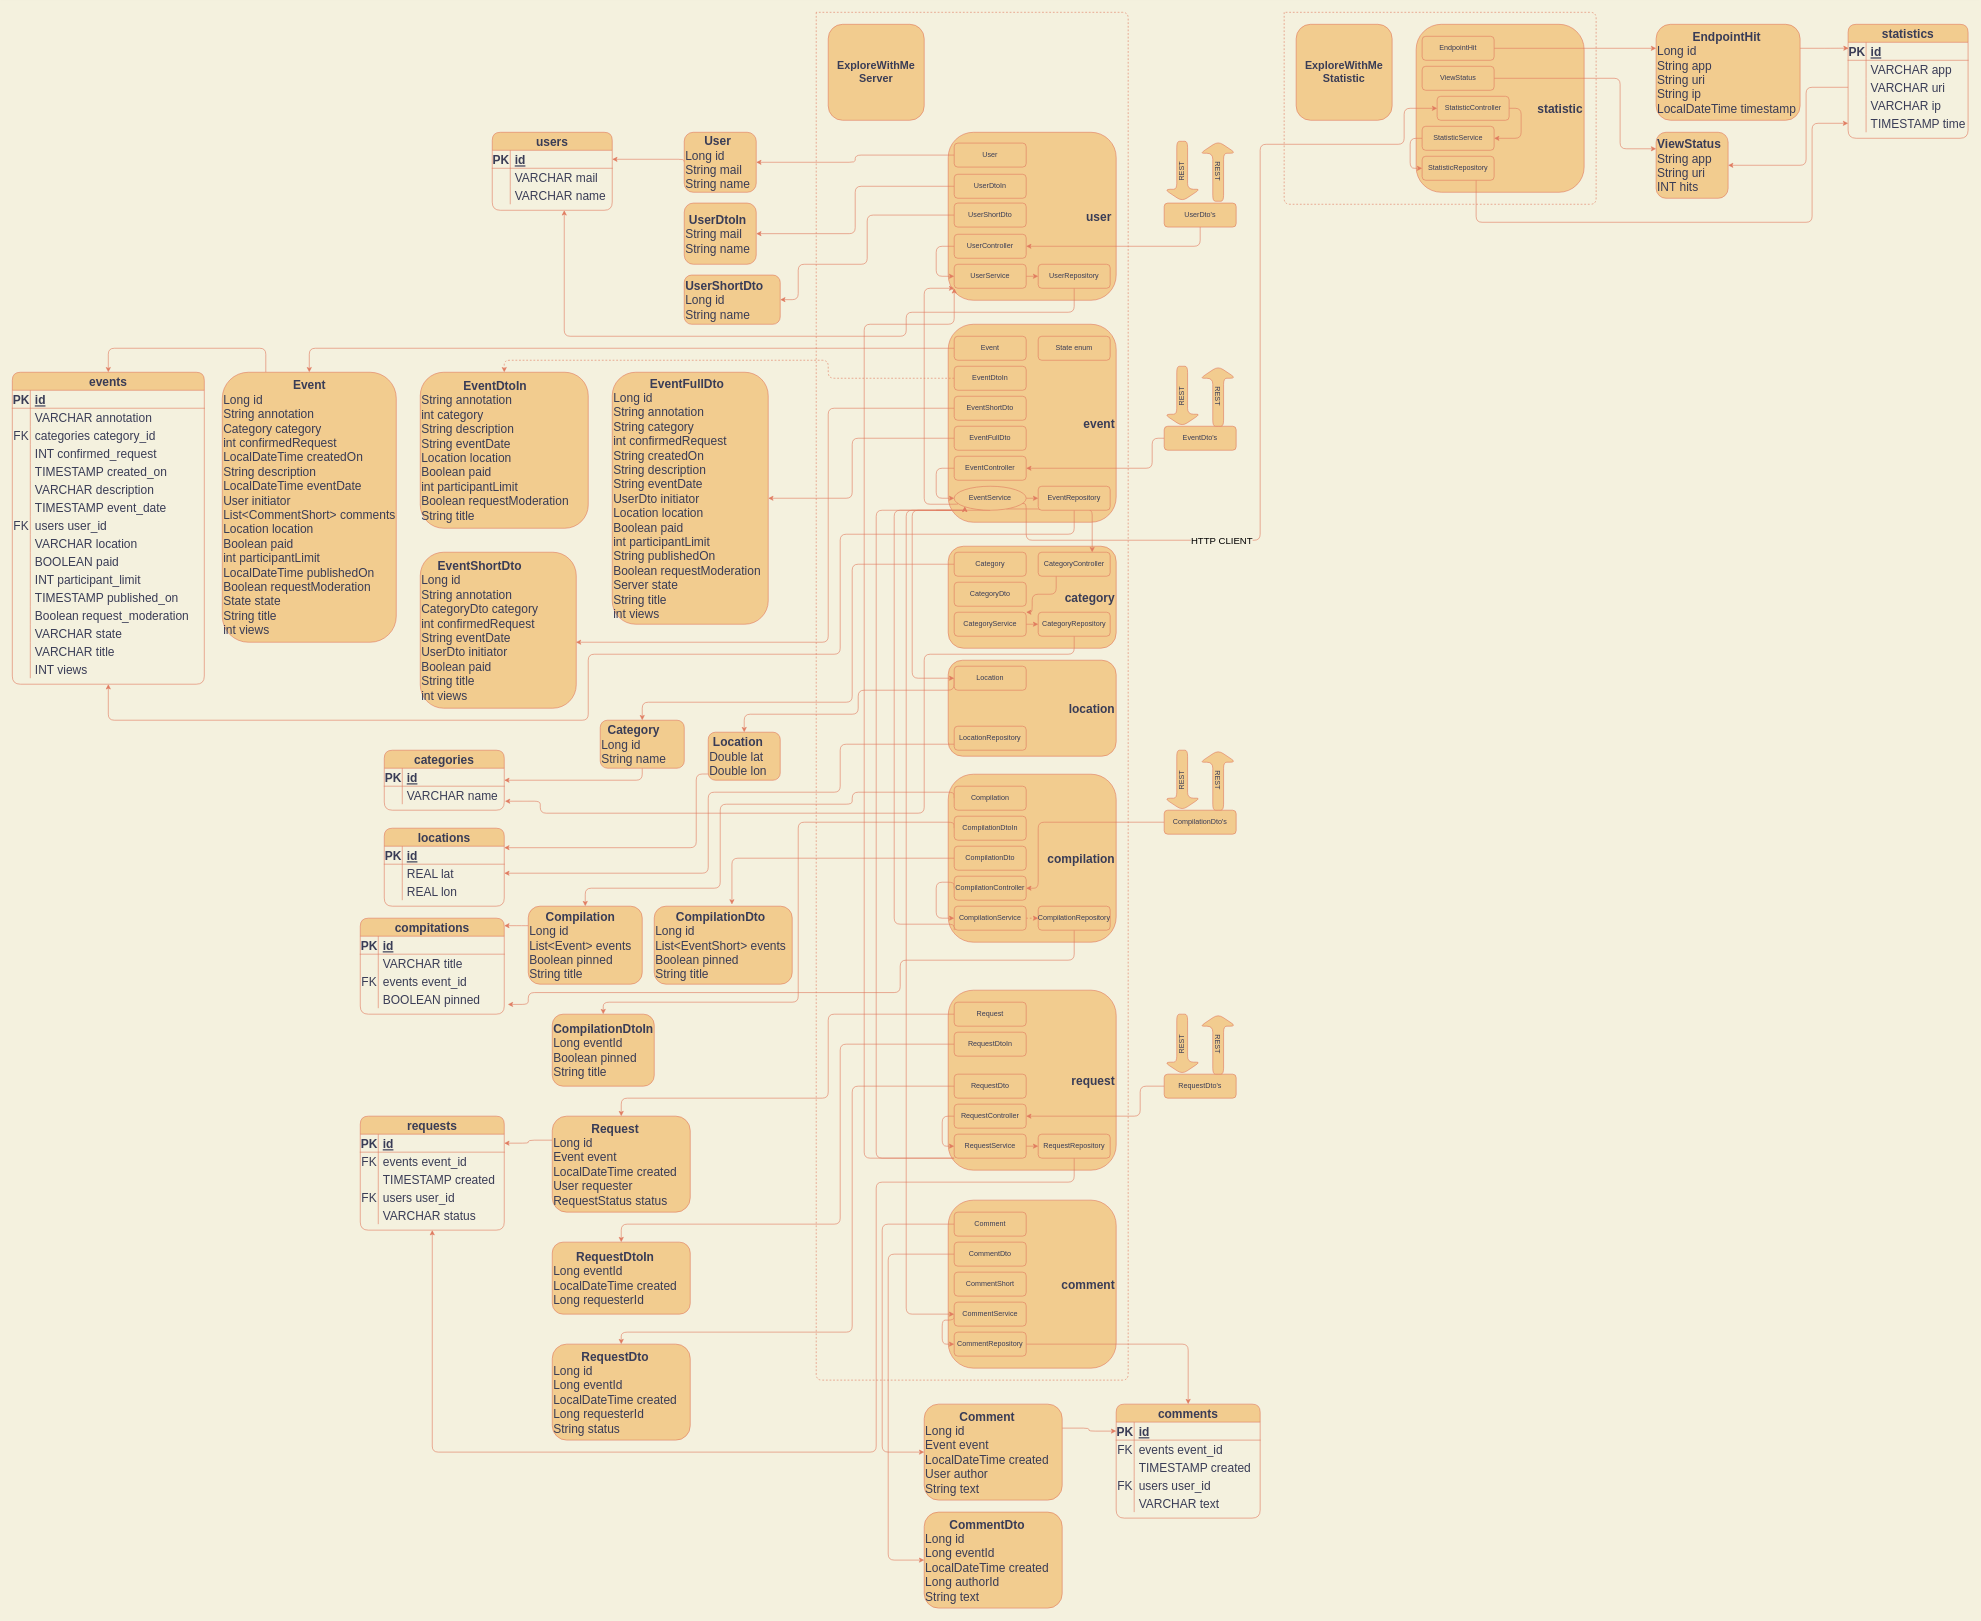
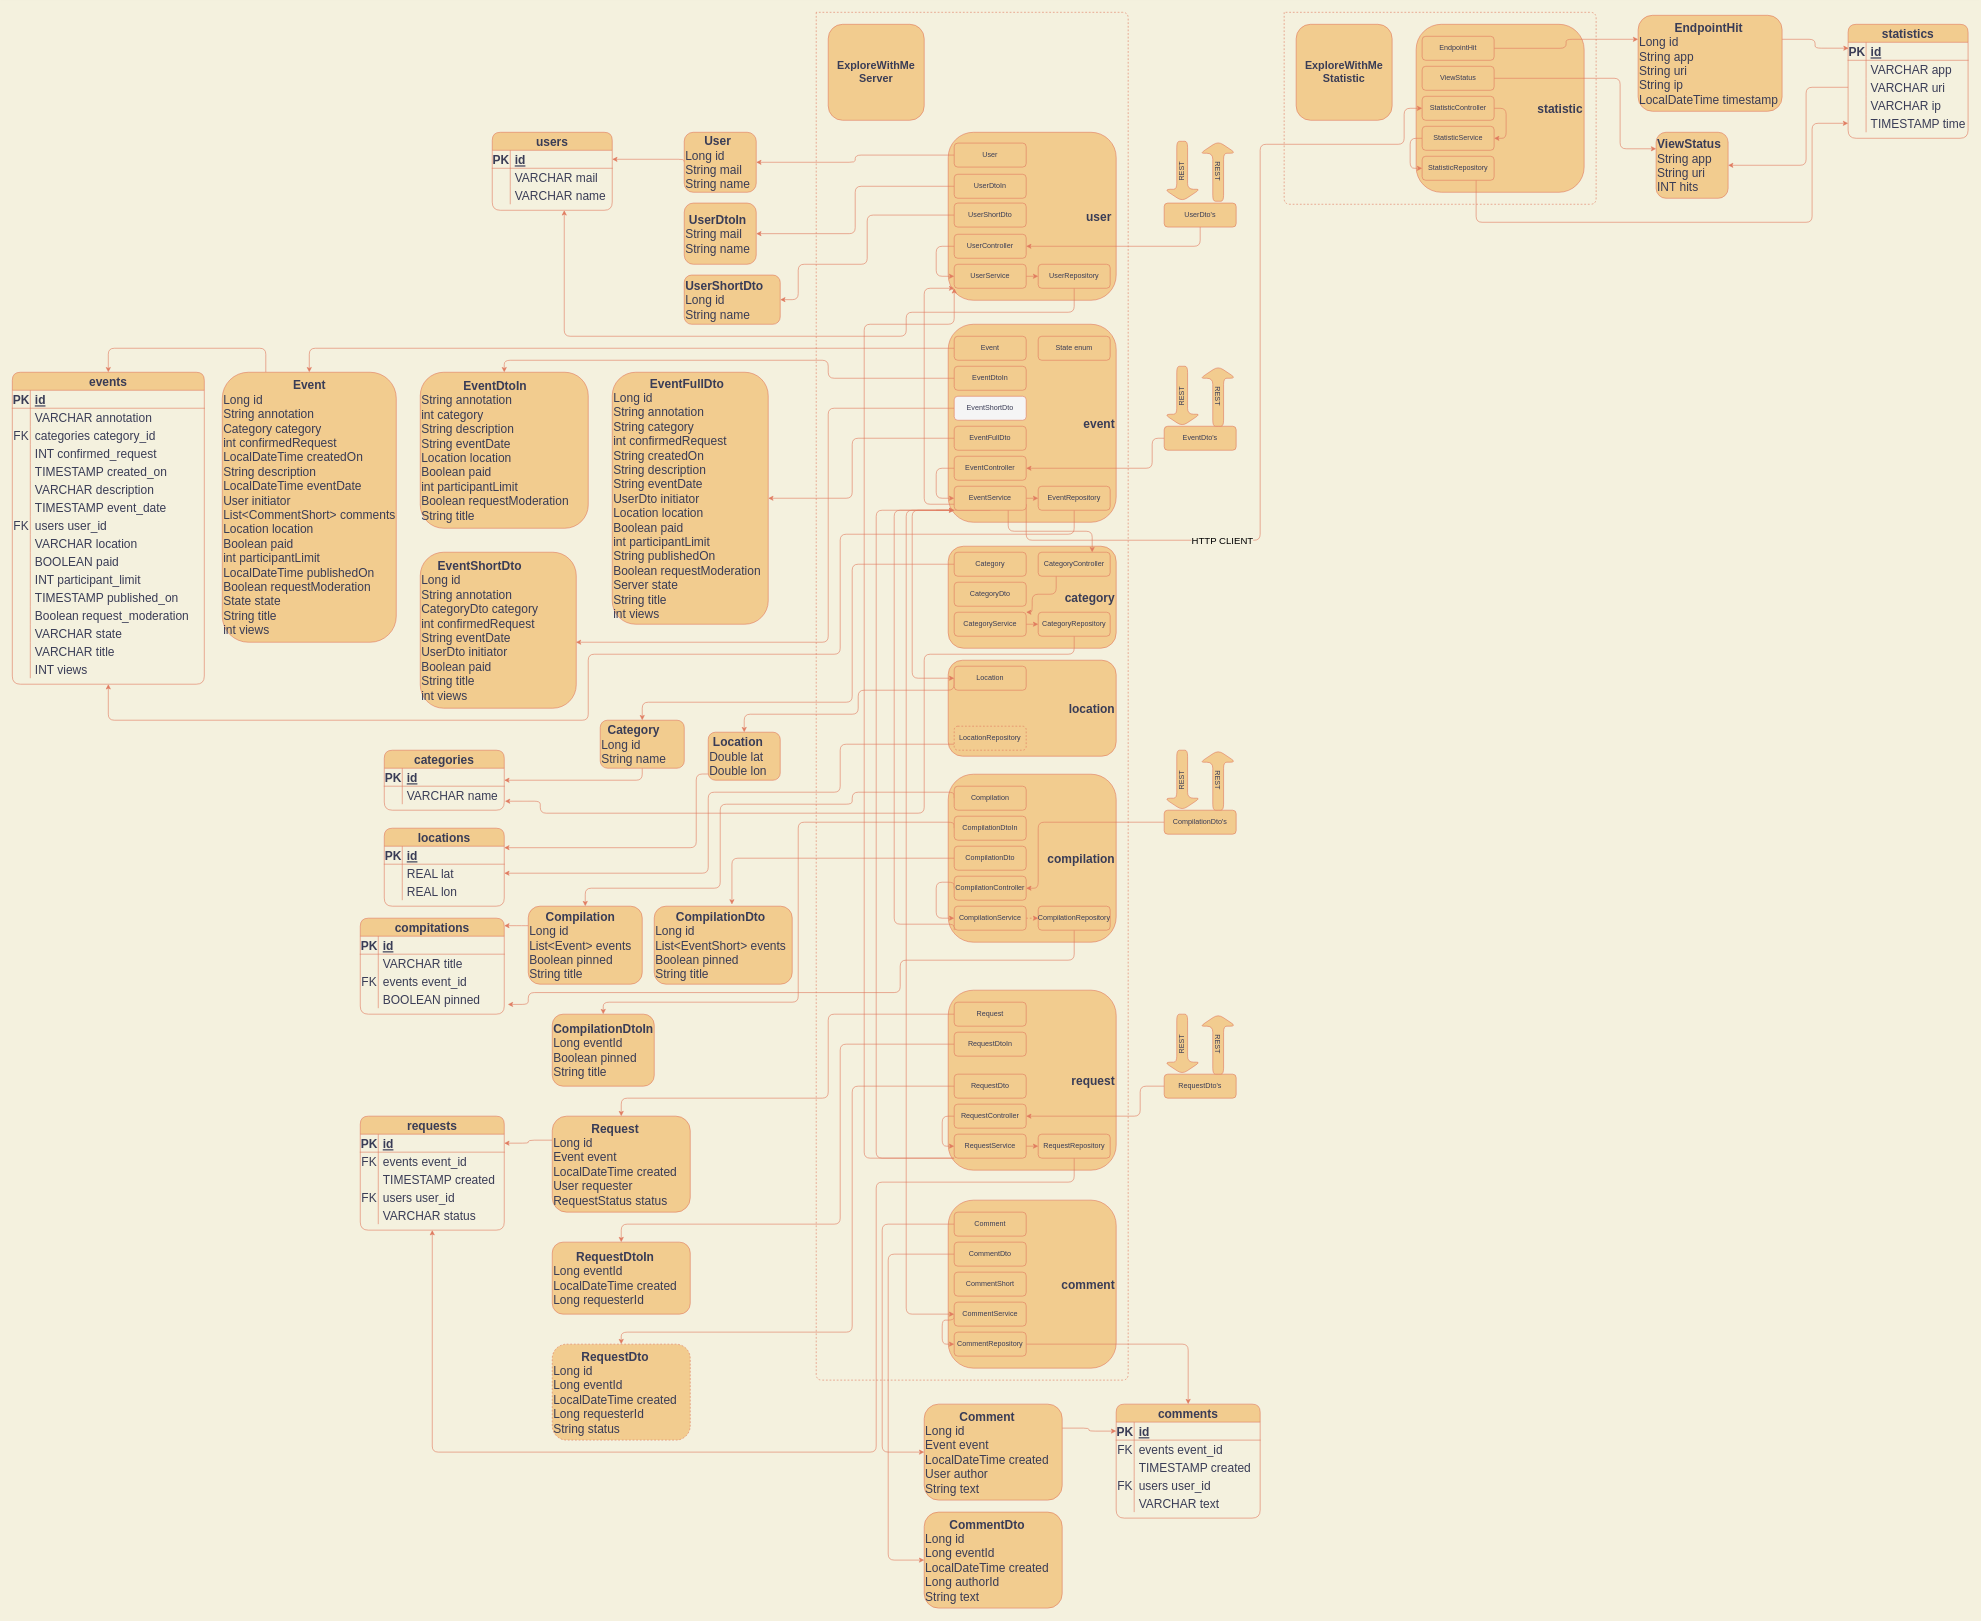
node "EndpointHit Long id String app String uri String ip LocalDateTime timestamp": moved (1728, 72) -> (1710, 63)
node "StatisticController": moved (1473, 108) -> (1458, 108)
edge "EventDtoIn" -> "EventDtoIn String annotation int category String description String eventDate Location location Boolean paid int participantLimit Boolean requestModeration String title": style dashed -> solid
node "EventShortDto": fillcolor #f2cc8f -> #f5f5f5
node "EventService": shape ellipse -> rounded rectangle
node "LocationRepository": style solid -> dashed
node "RequestDto Long id Long eventId LocalDateTime created Long requesterId String status": style solid -> dashed
